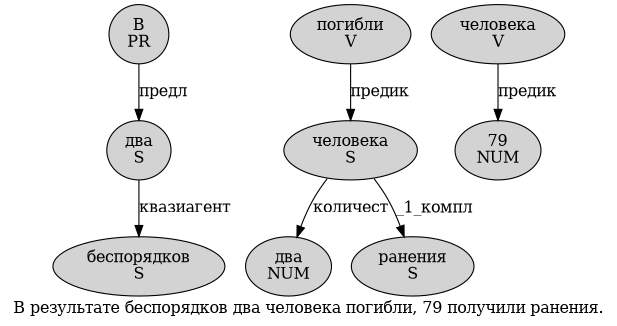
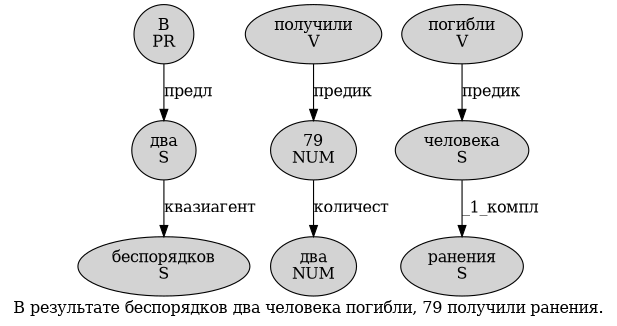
node "человека V": label "человека V" -> "получили V"
edge "человека S" -> "два NUM": now "79 NUM" -> "два NUM"
